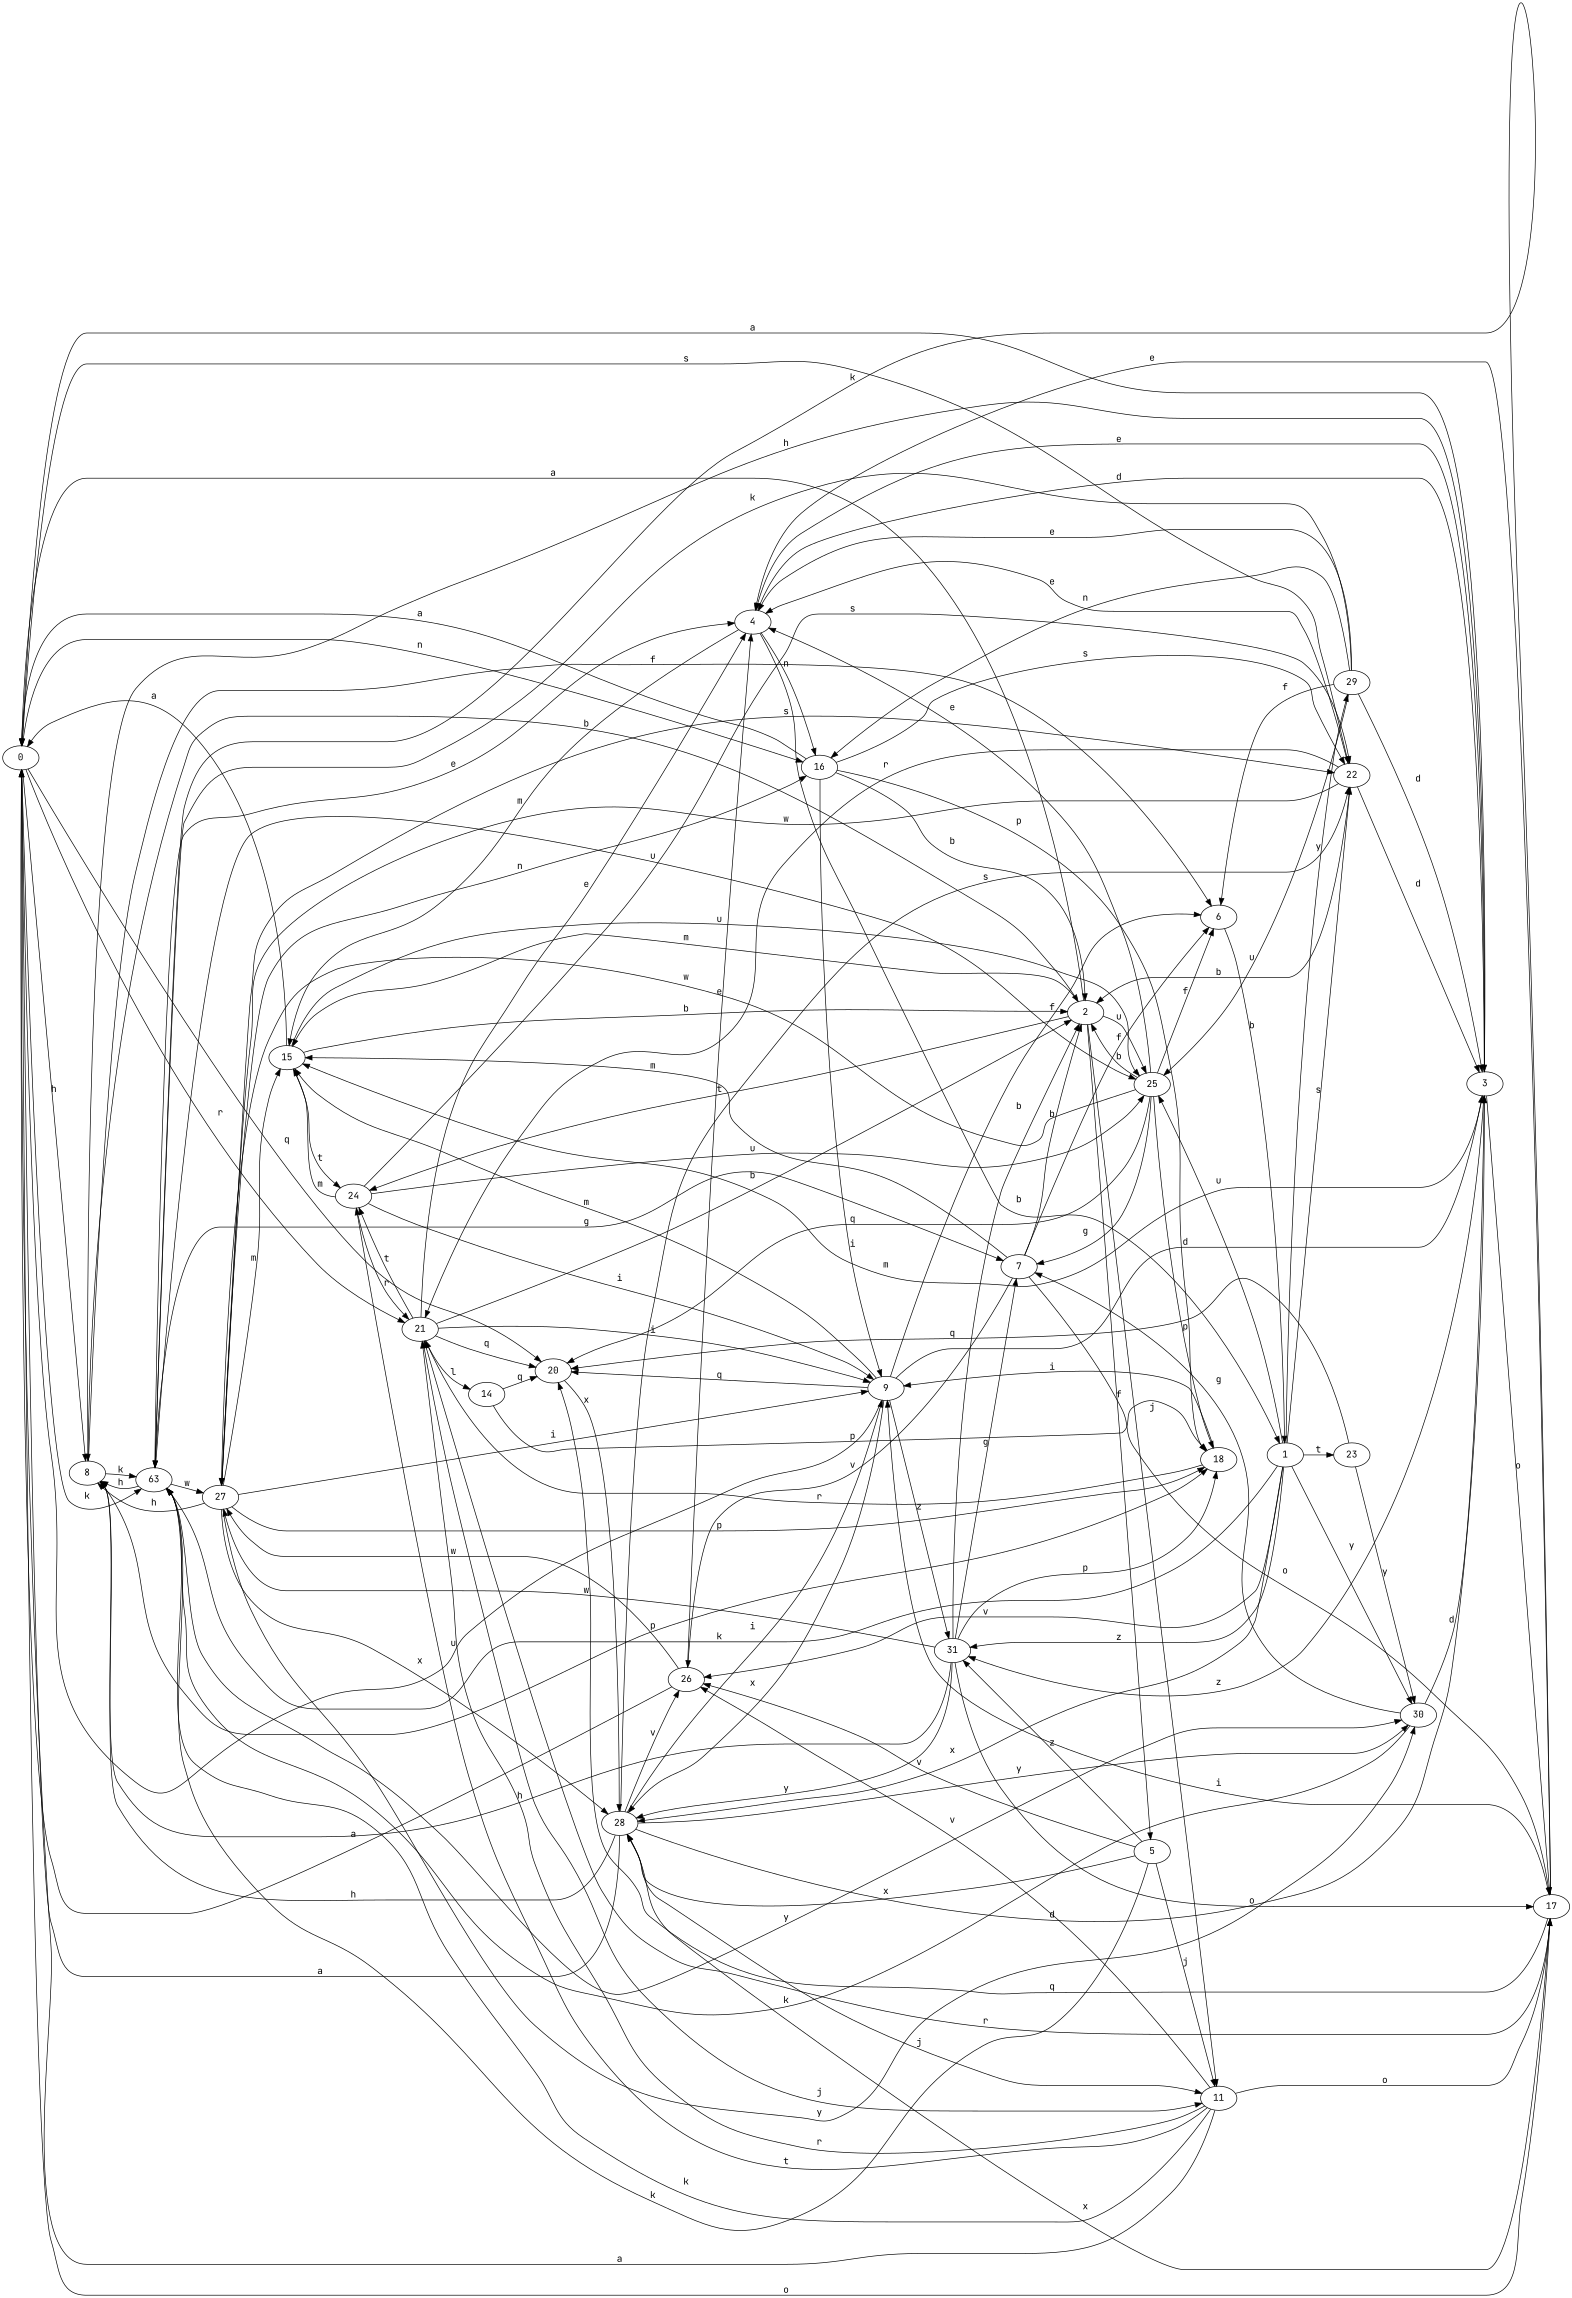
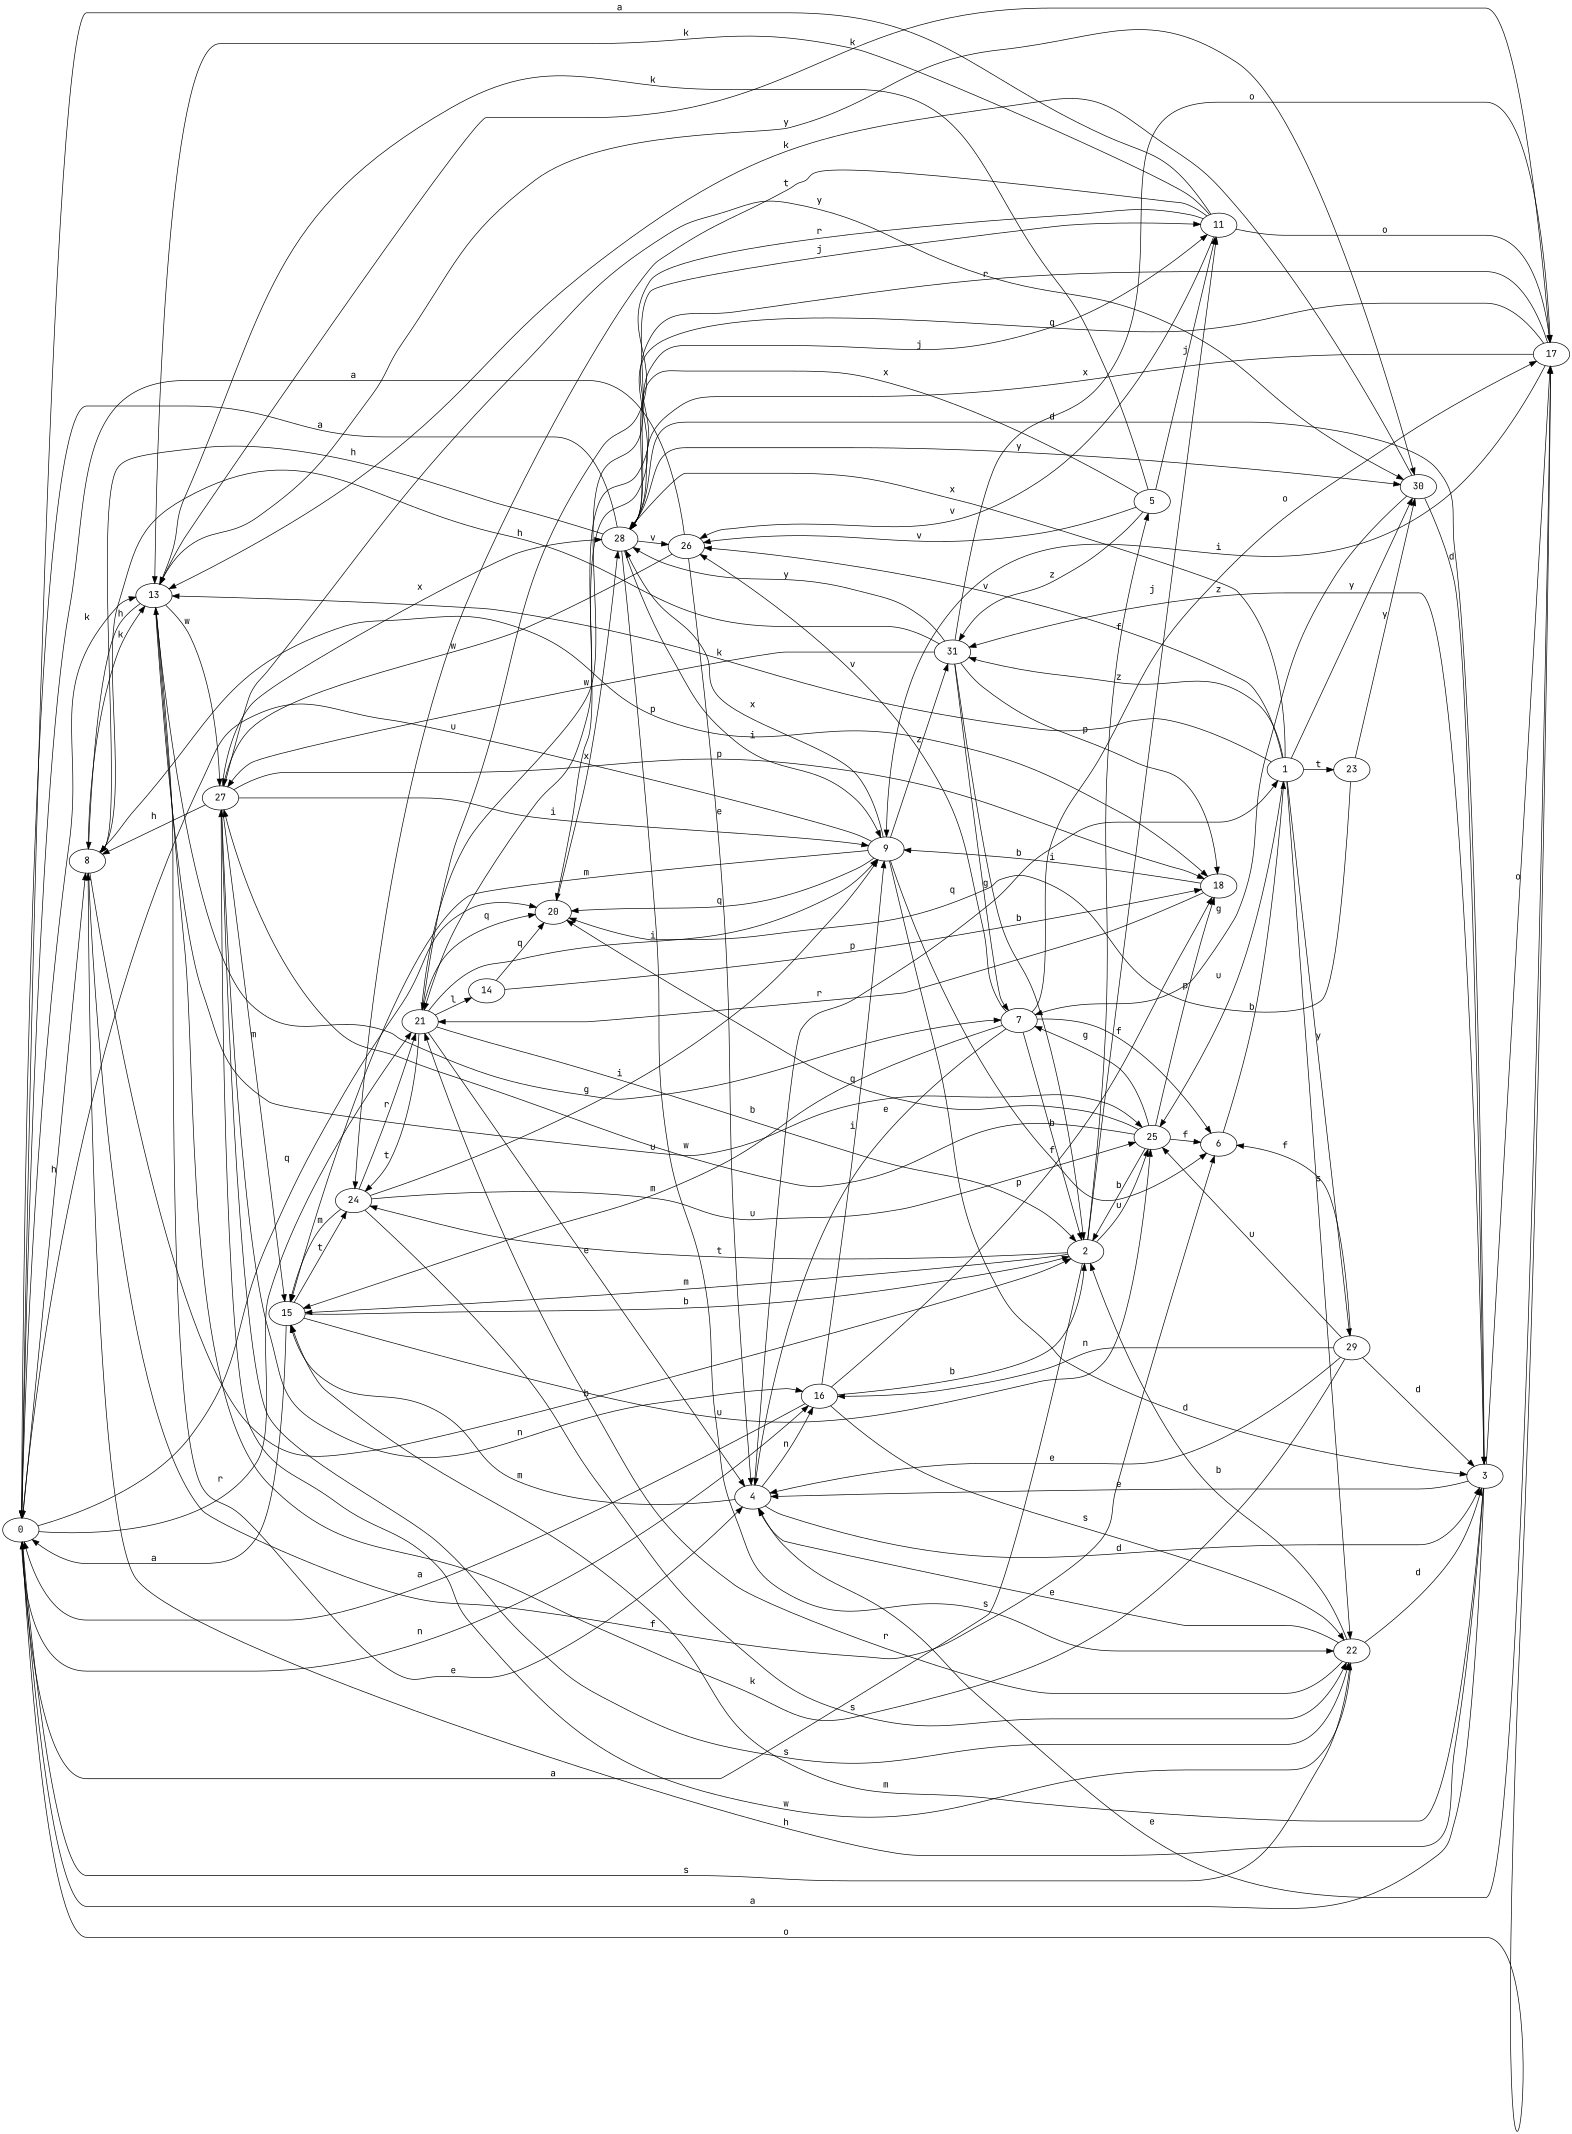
edge "25" -> "4": now "7" -> "4"
node "63": label "63" -> "13"
